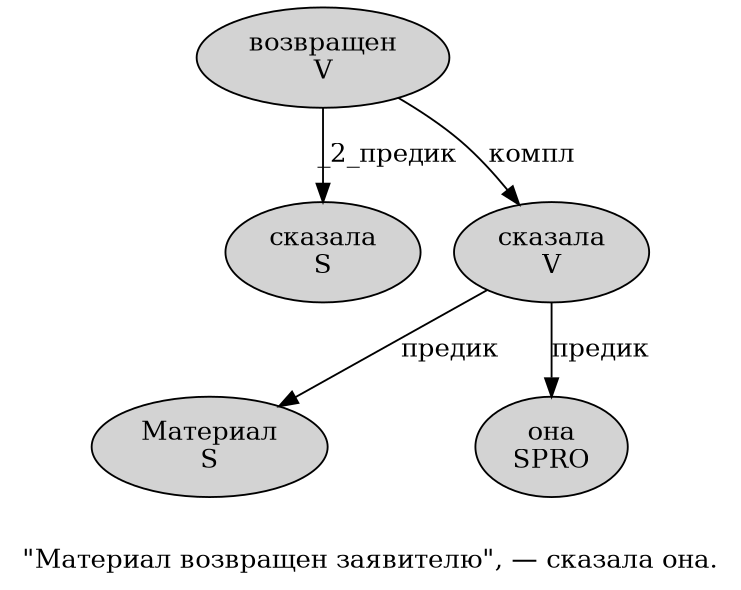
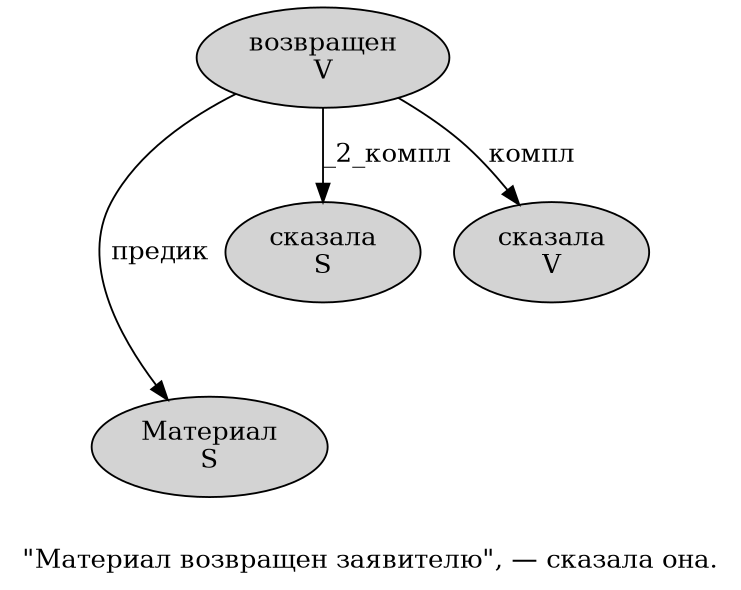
edge "возвращен V" -> "сказала S": label "_2_предик" -> "_2_компл"
edge "сказала V" -> "Материал S": now "возвращен V" -> "Материал S"
node "она SPRO": removed
